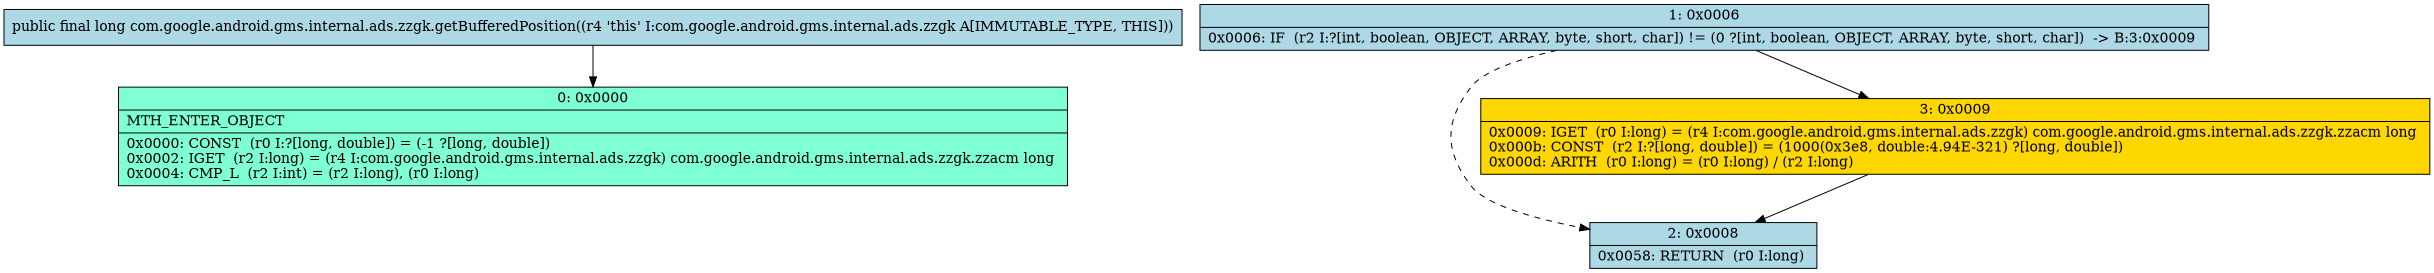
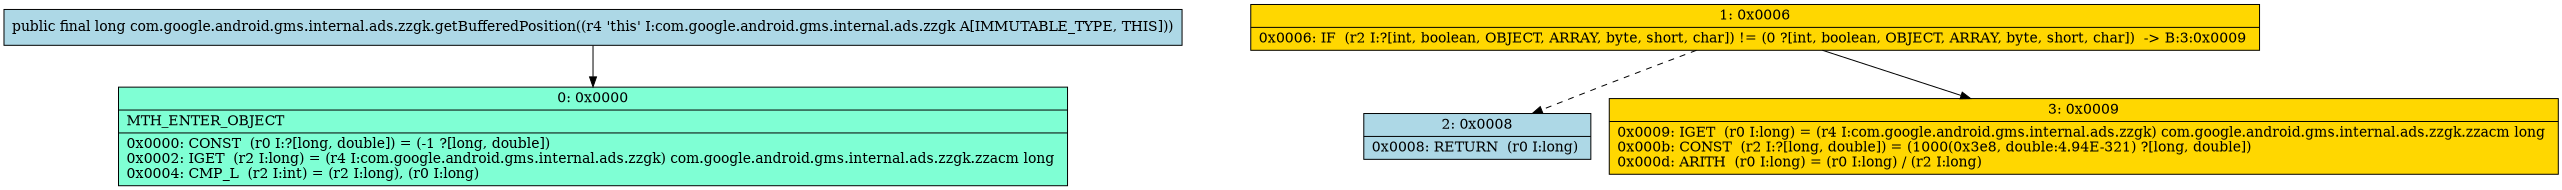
node "1: 0x0006": fillcolor lightblue -> gold
edge "3: 0x0009" -> "2: 0x0008": removed
node "2: 0x0008": text "0x0058: RETURN  (r0 I:long)" -> "0x0008: RETURN  (r0 I:long)"
